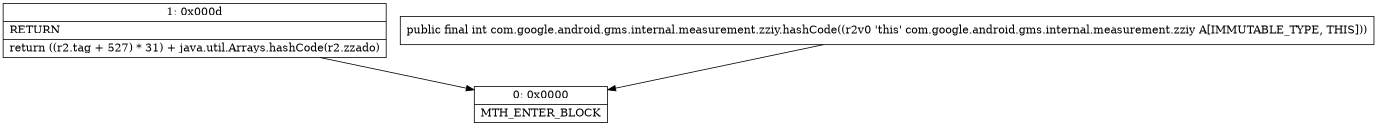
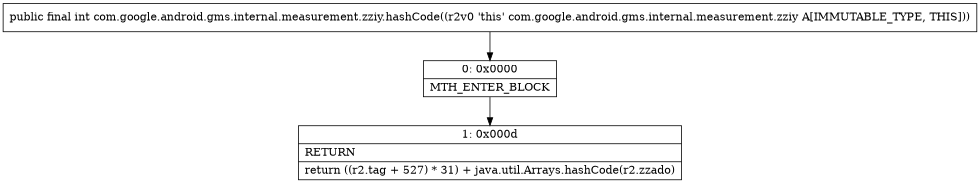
edge "1: 0x000d" -> "0: 0x0000": reversed
